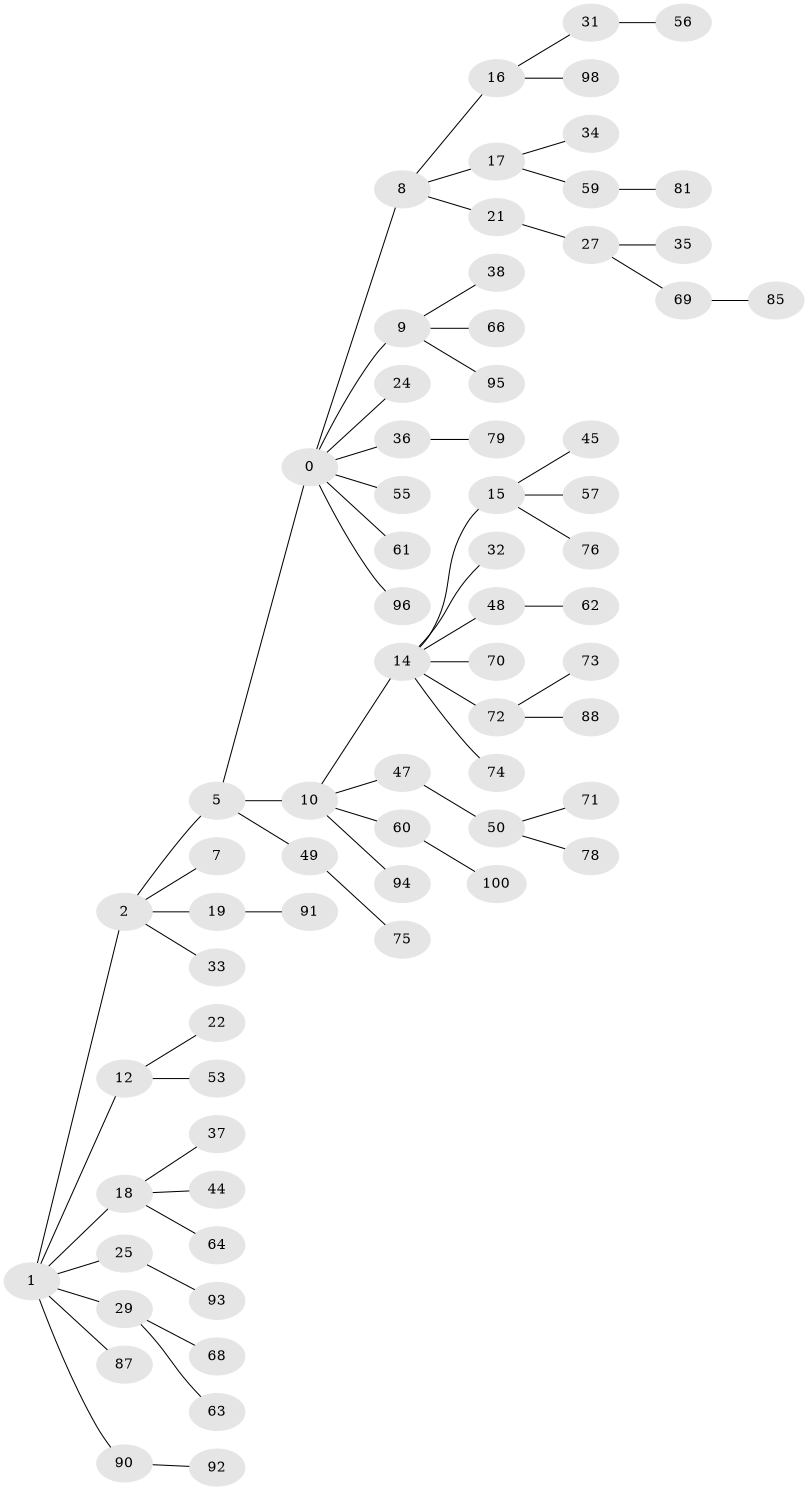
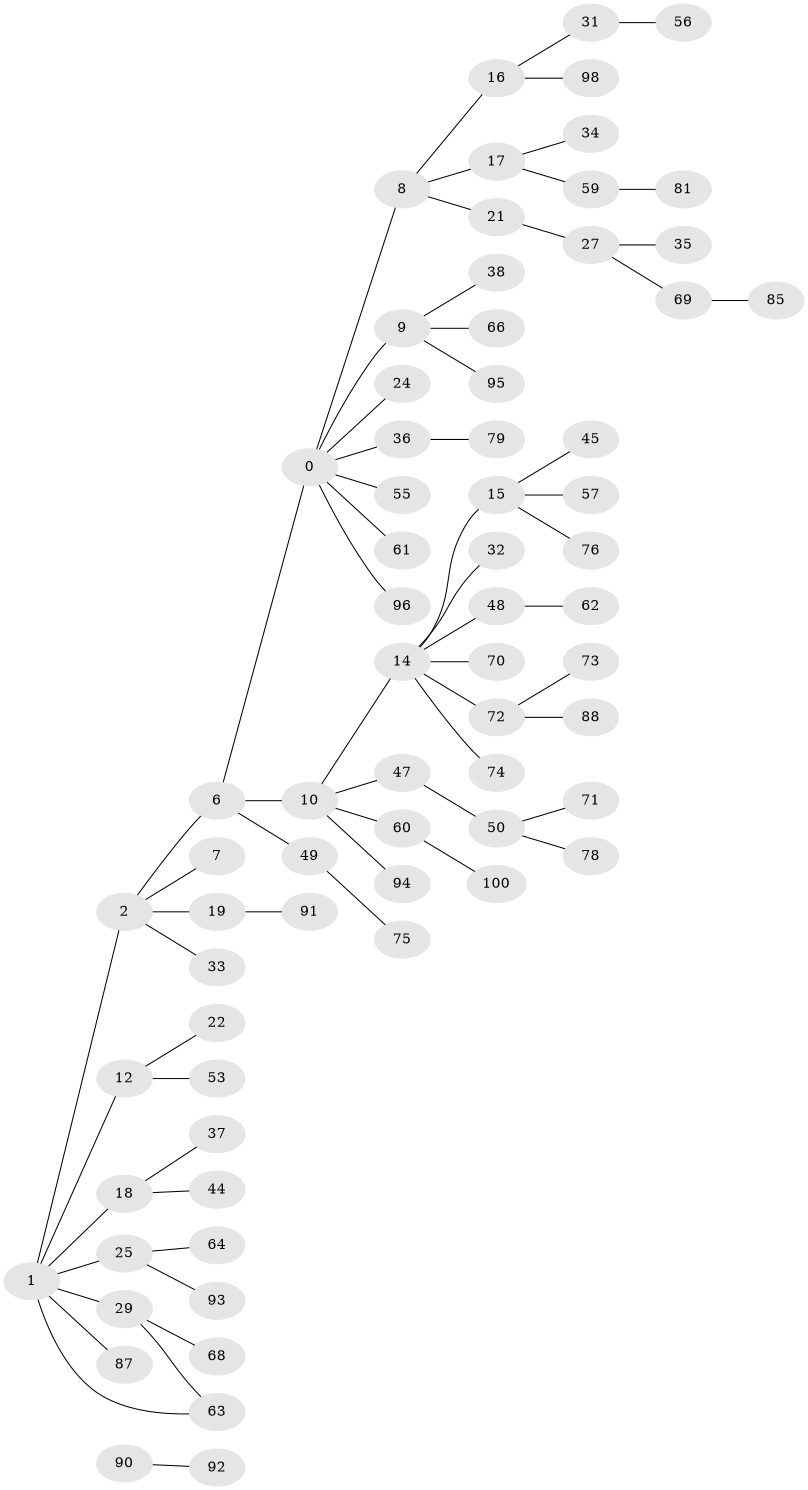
node "5": label "5" -> "6"
edge "18" -- "64": now "25" -- "64"
edge "1" -- "90": now "1" -- "63"
